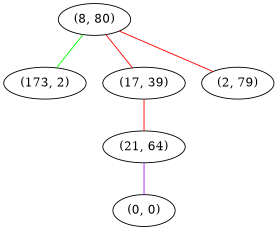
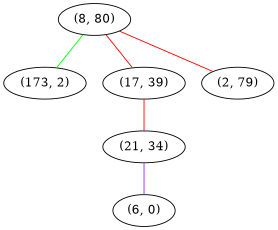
node "(21, 64)": label "(21, 64)" -> "(21, 34)"
node "(0, 0)": label "(0, 0)" -> "(6, 0)"
